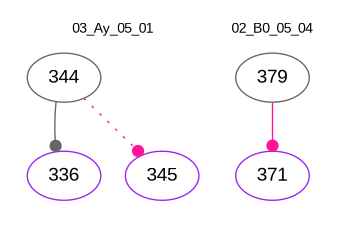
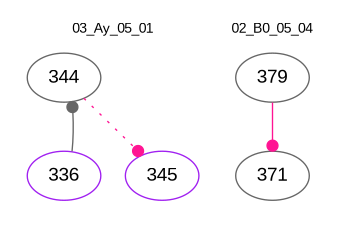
edge "344" -> "336": reversed
node "371": color purple -> gray40
